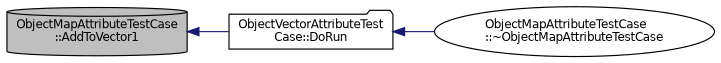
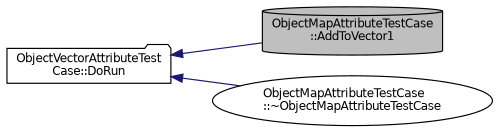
edge "ObjectVectorAttributeTest Case::DoRun" -> "ObjectMapAttributeTestCase ::AddToVector1": reversed
